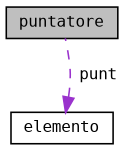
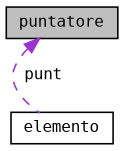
edge "puntatore" -> "elemento": reversed
